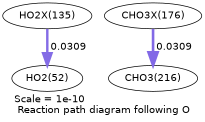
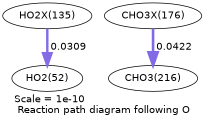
edge "CHO3X(176)" -> "CHO3(216)": label " 0.0309" -> " 0.0422"
